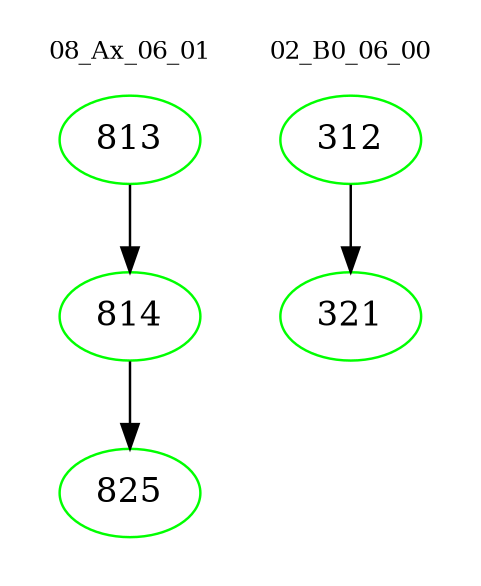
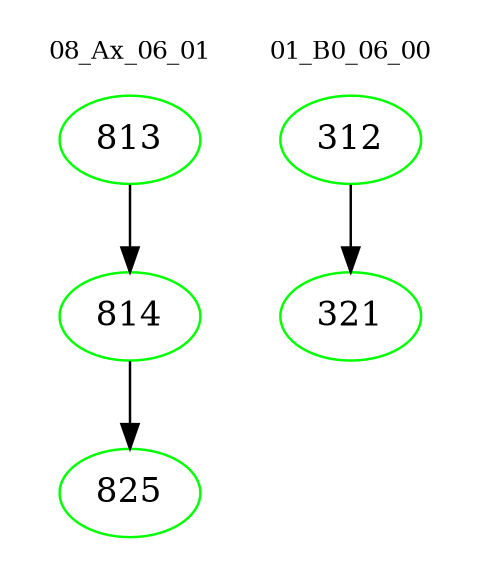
cluster "02_B0_06_00": label "02_B0_06_00" -> "01_B0_06_00"
